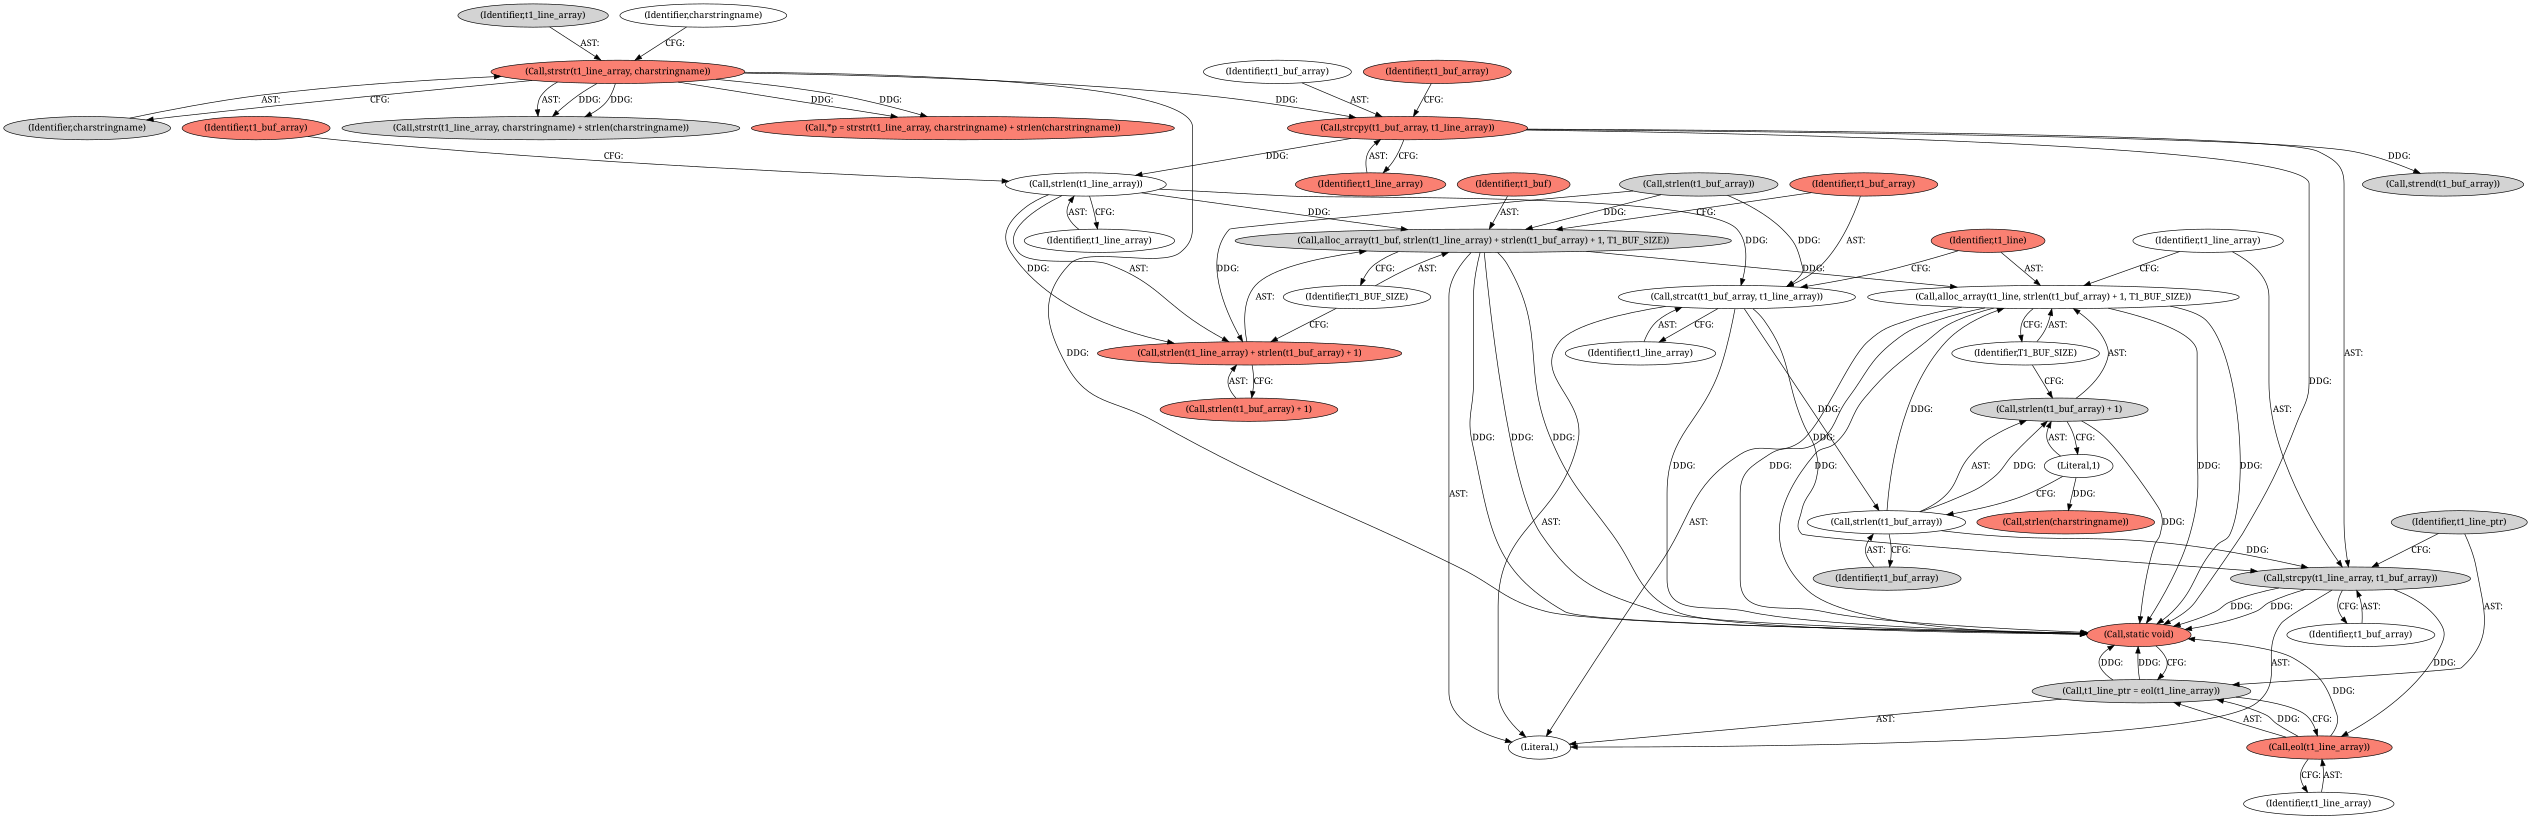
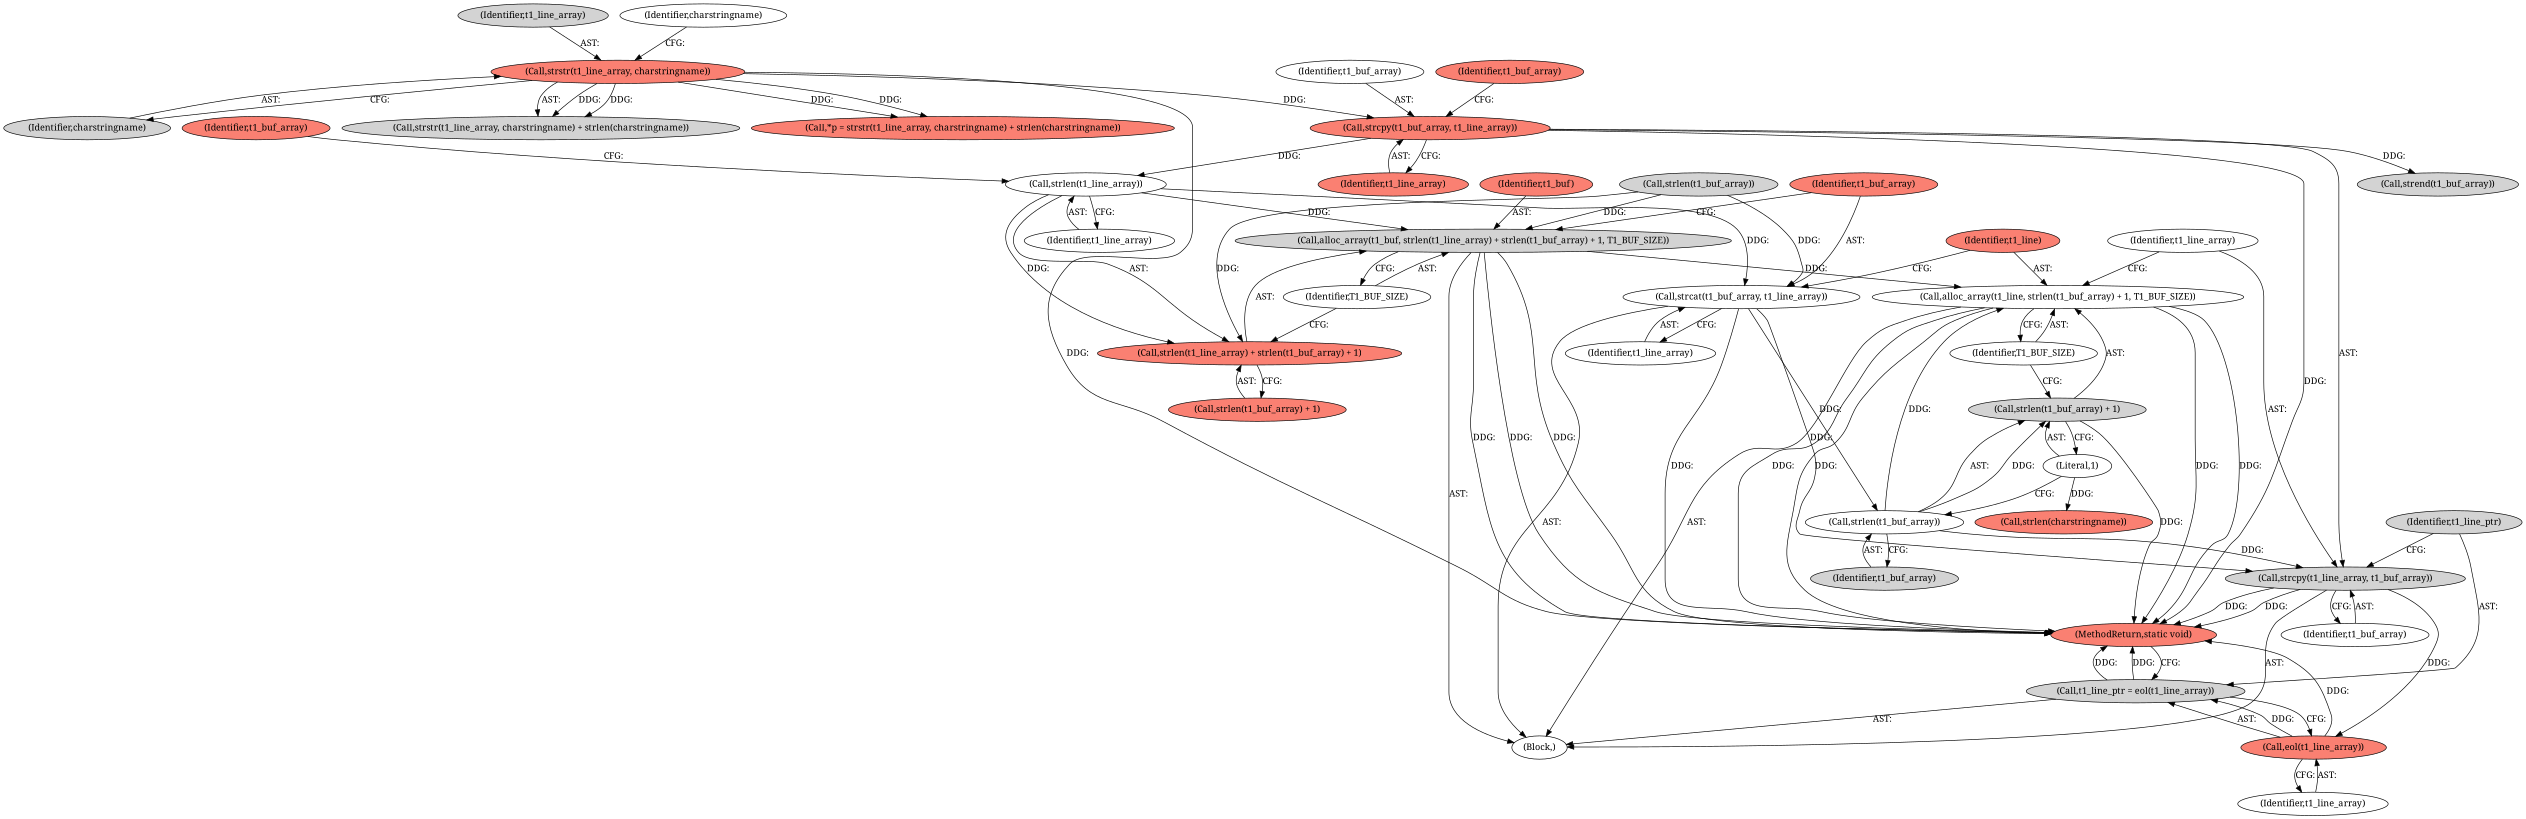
node "(Call,static void)": label "(Call,static void)" -> "(MethodReturn,static void)"
node "(Literal,)": label "(Literal,)" -> "(Block,)"
